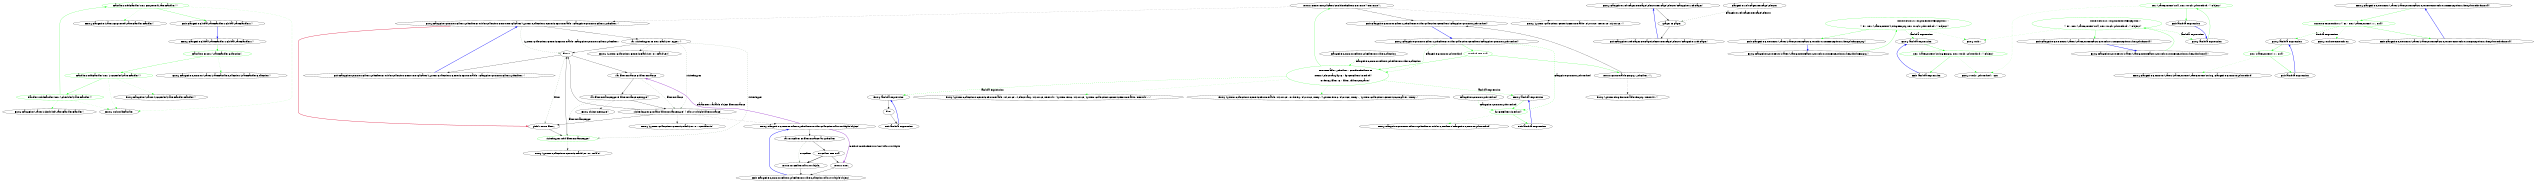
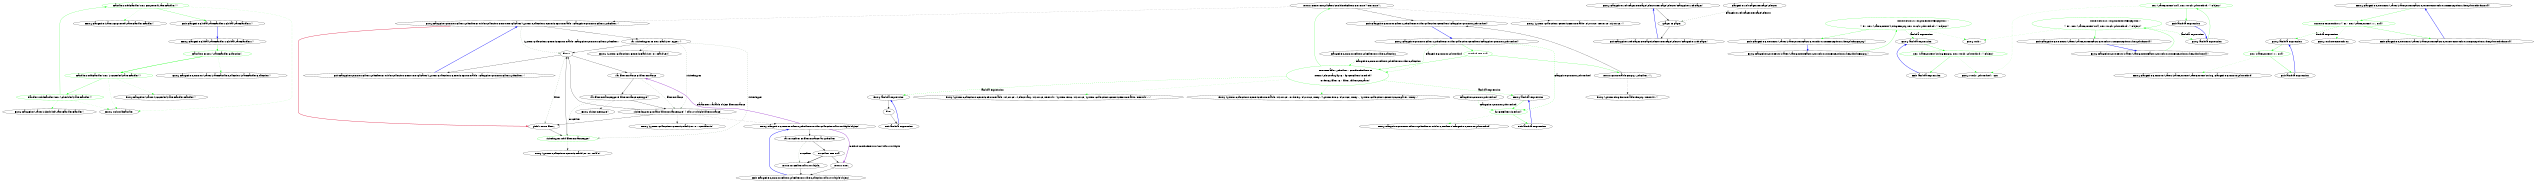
edge "Handlers = new StateHandlerCollection()" -> "Handlers.AddHandler(new SucceededState.Handler())": style solid -> bold
edge "var filterInstanceType = filterInstance.GetType()" -> "visitedTypes.Add(filterInstanceType)": label "filterInstanceType" -> "mvcFilter"
